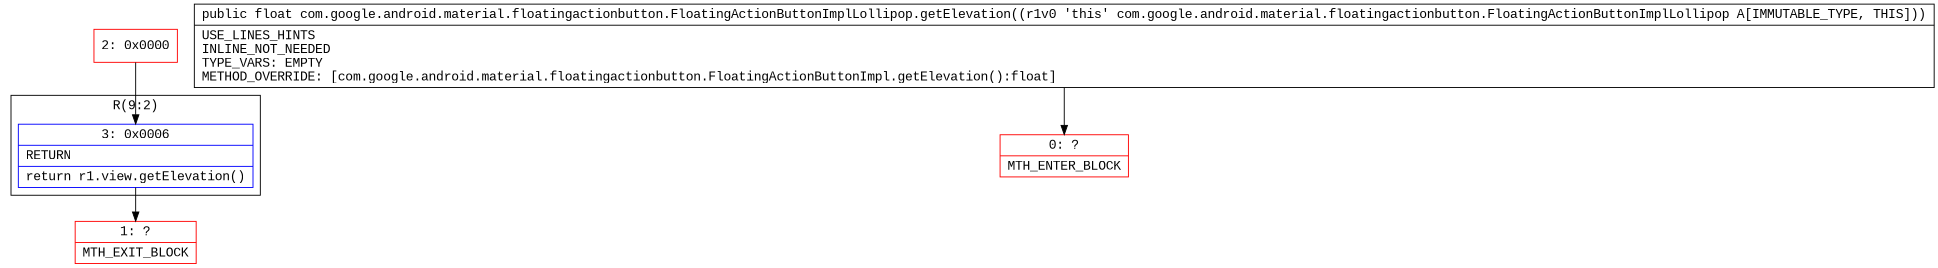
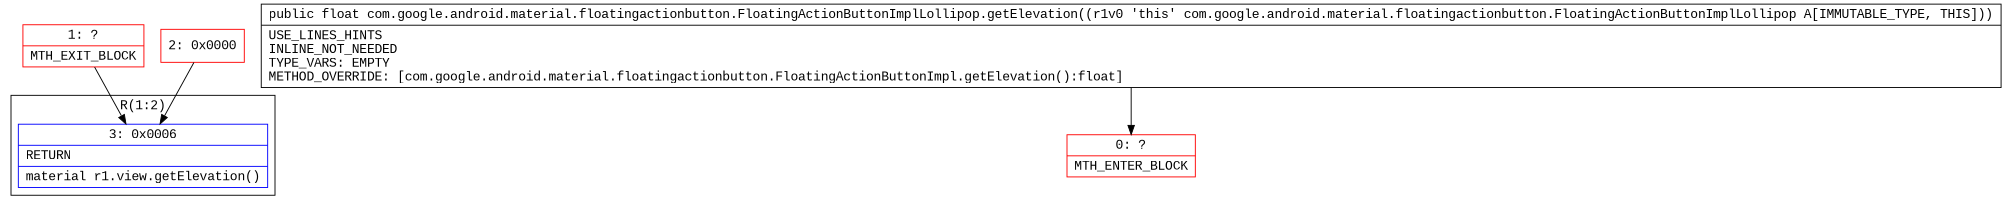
cluster "R(9:2)": label "R(9:2)" -> "R(1:2)"
node "3: 0x0006": text "return r1.view.getElevation()" -> "material r1.view.getElevation()"
edge "3: 0x0006" -> "1: ?": reversed
